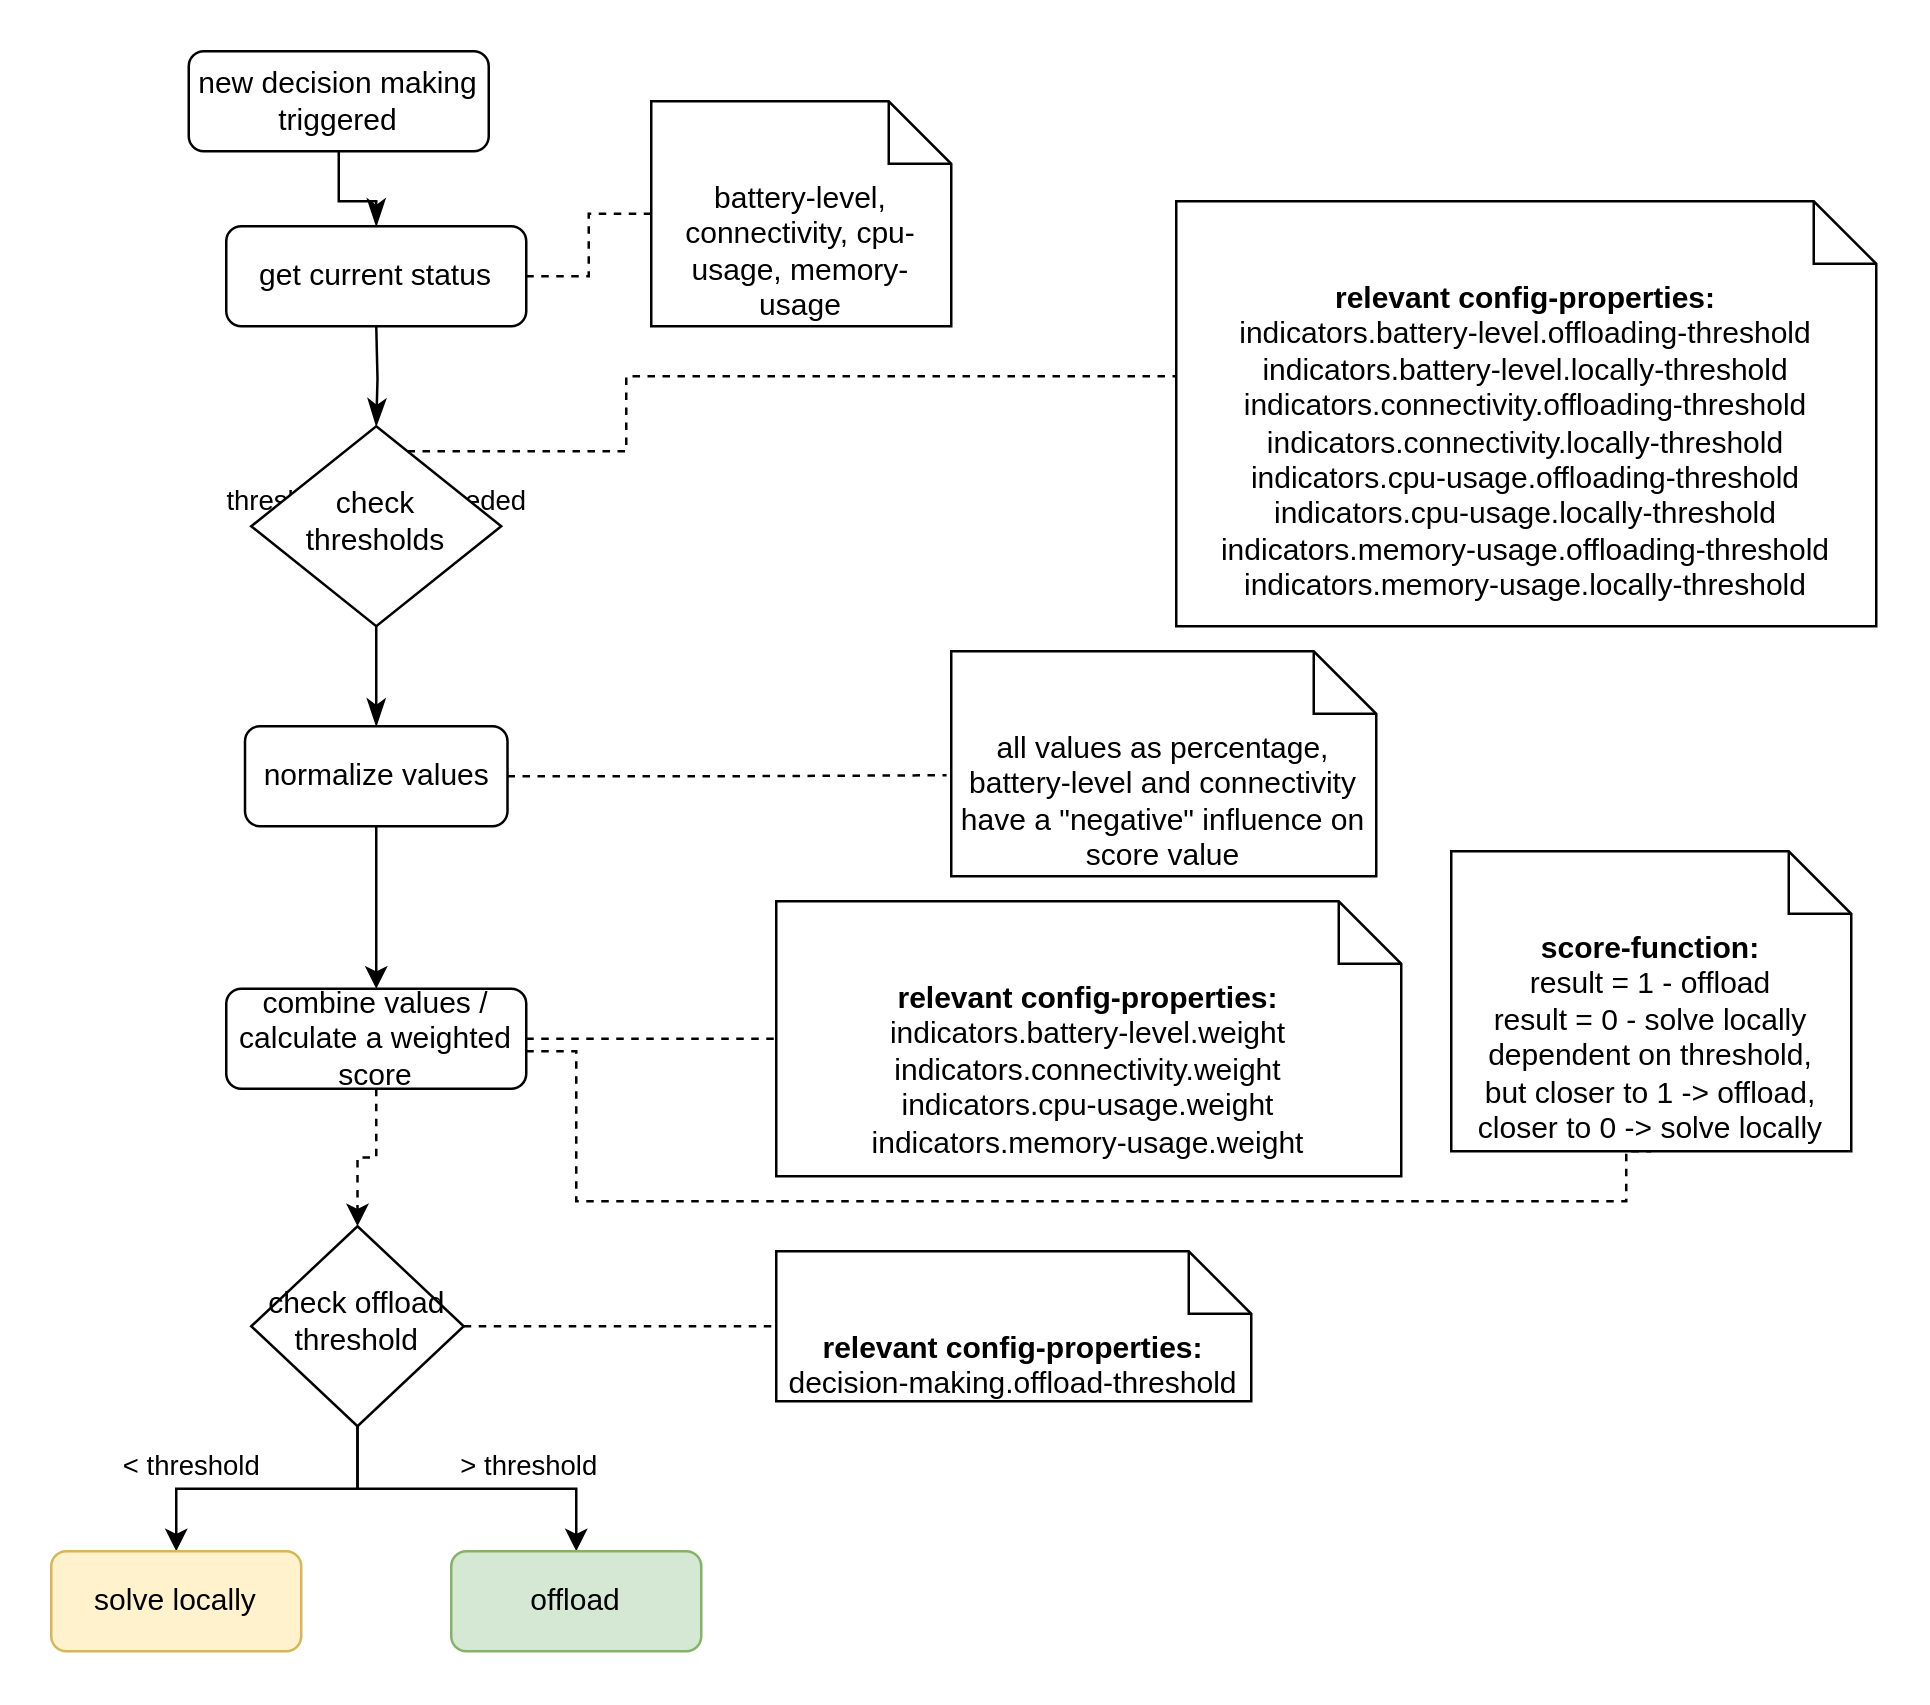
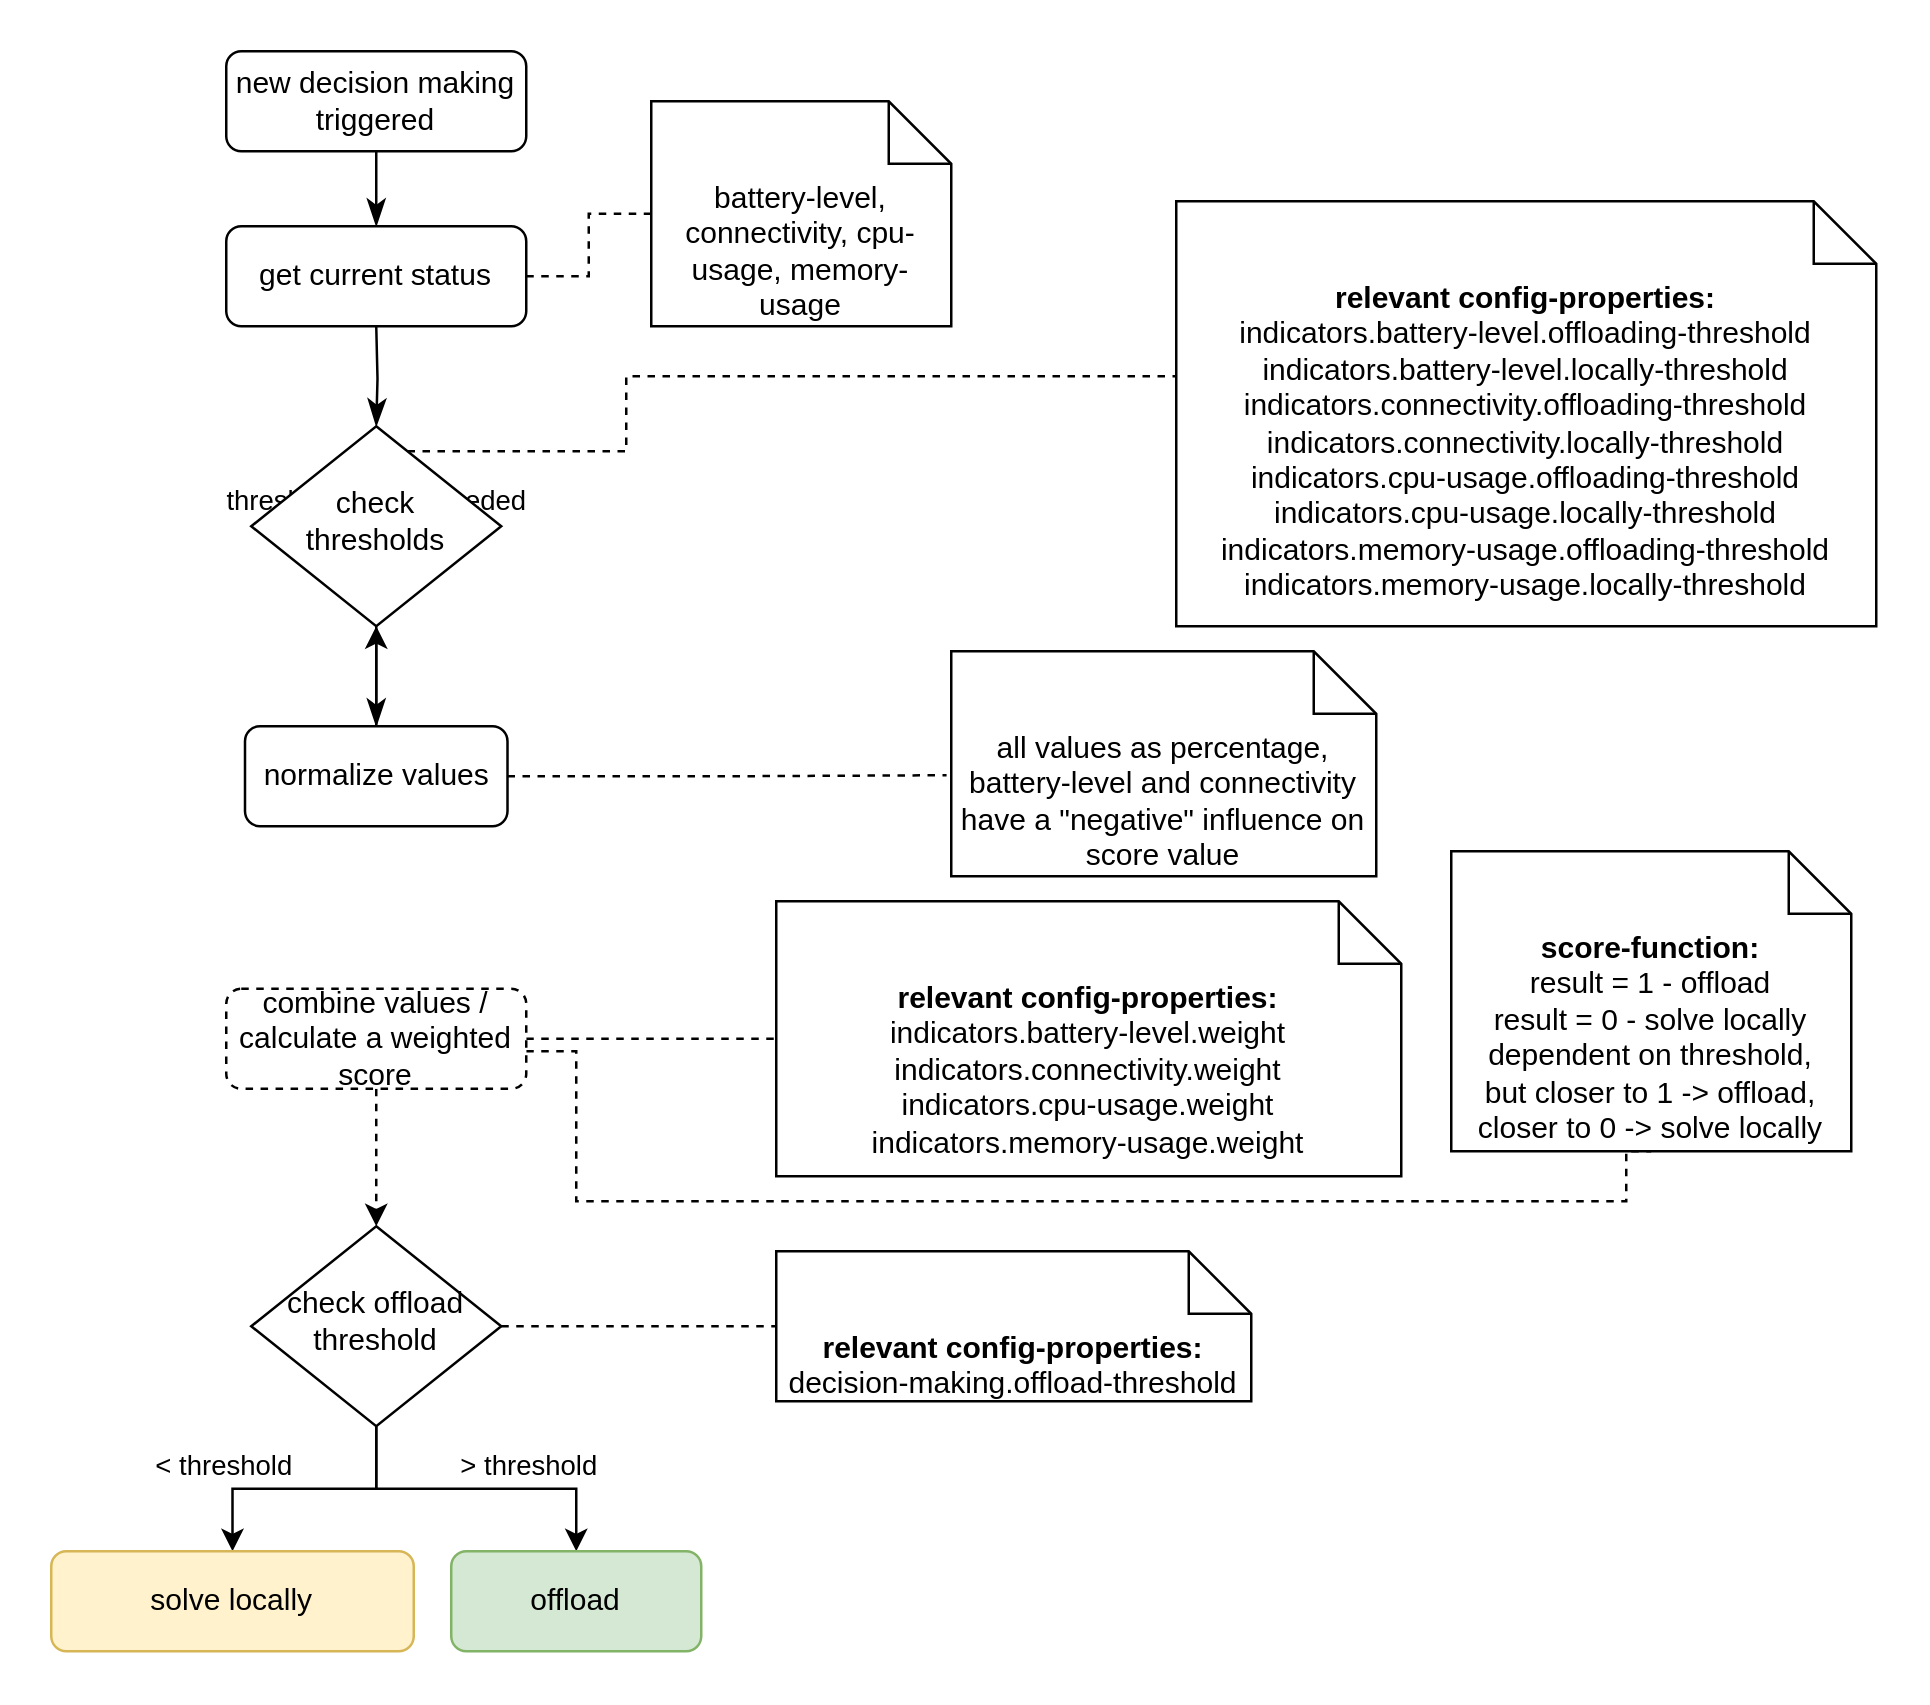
node "new decision making triggered": moved (339, 101) -> (376, 101)
edge "normalize values" -> "combine values / calculate a weighted score": now "normalize values" -> "check thresholds"
node "combine values / calculate a weighted score": style solid -> dashed
node "check offload threshold": size 213x200 -> 250x200
node "solve locally": size 250x100 -> 363x100
